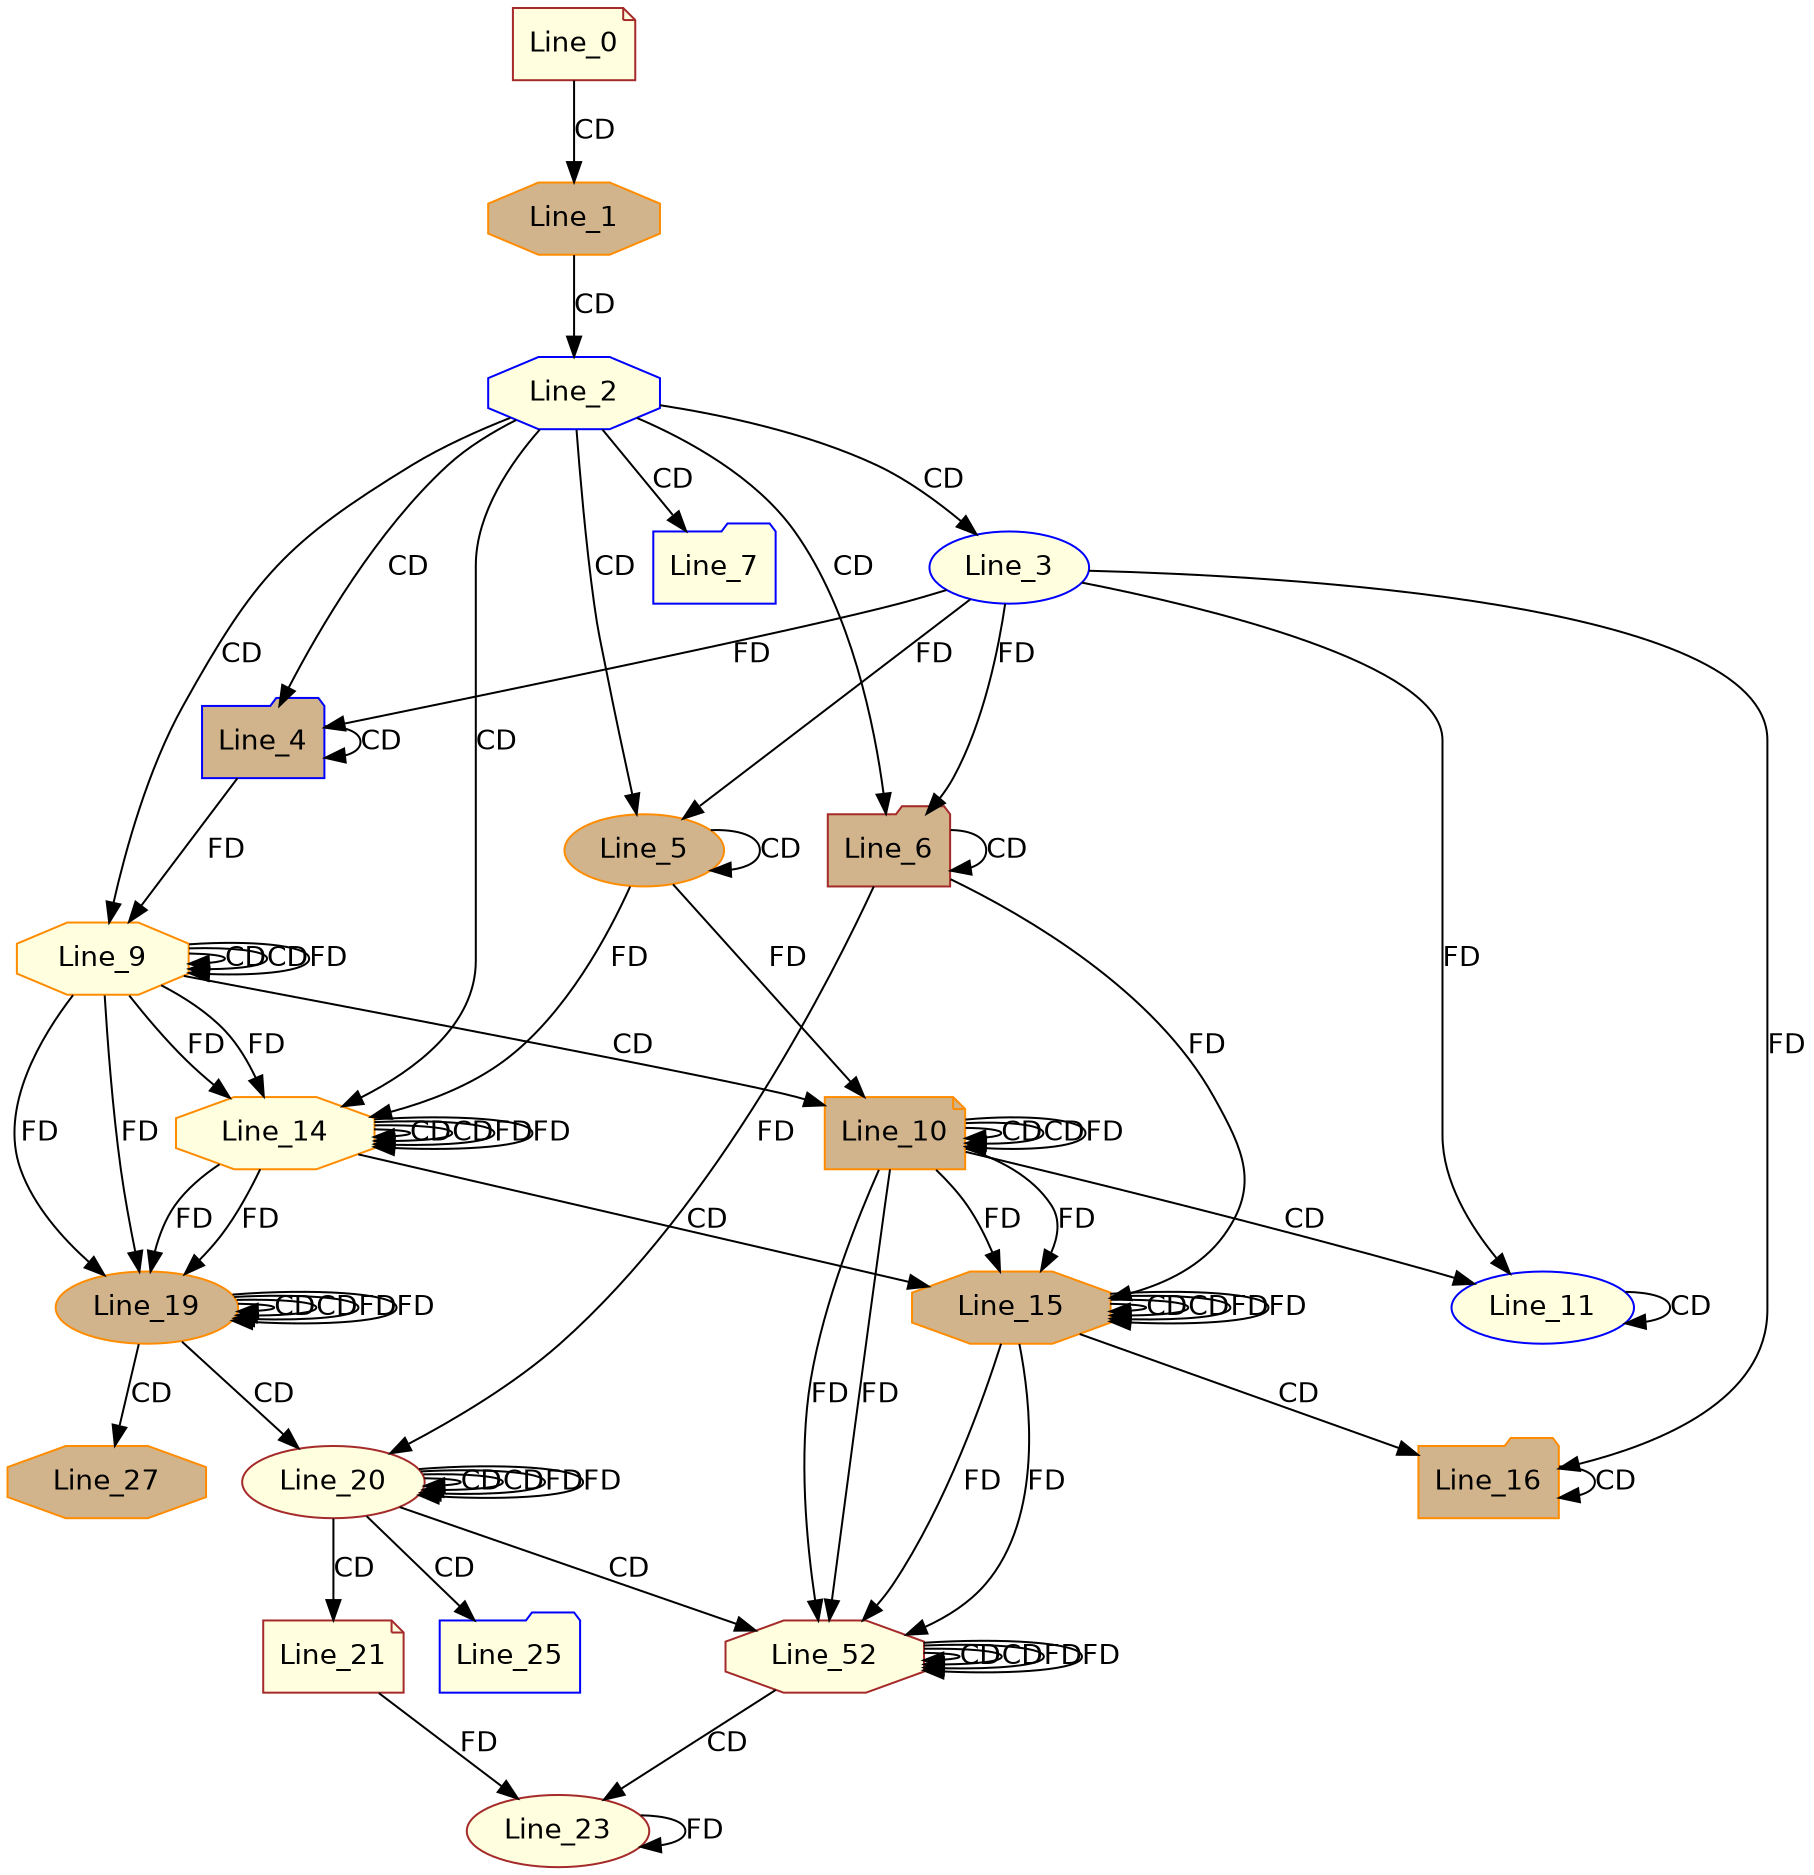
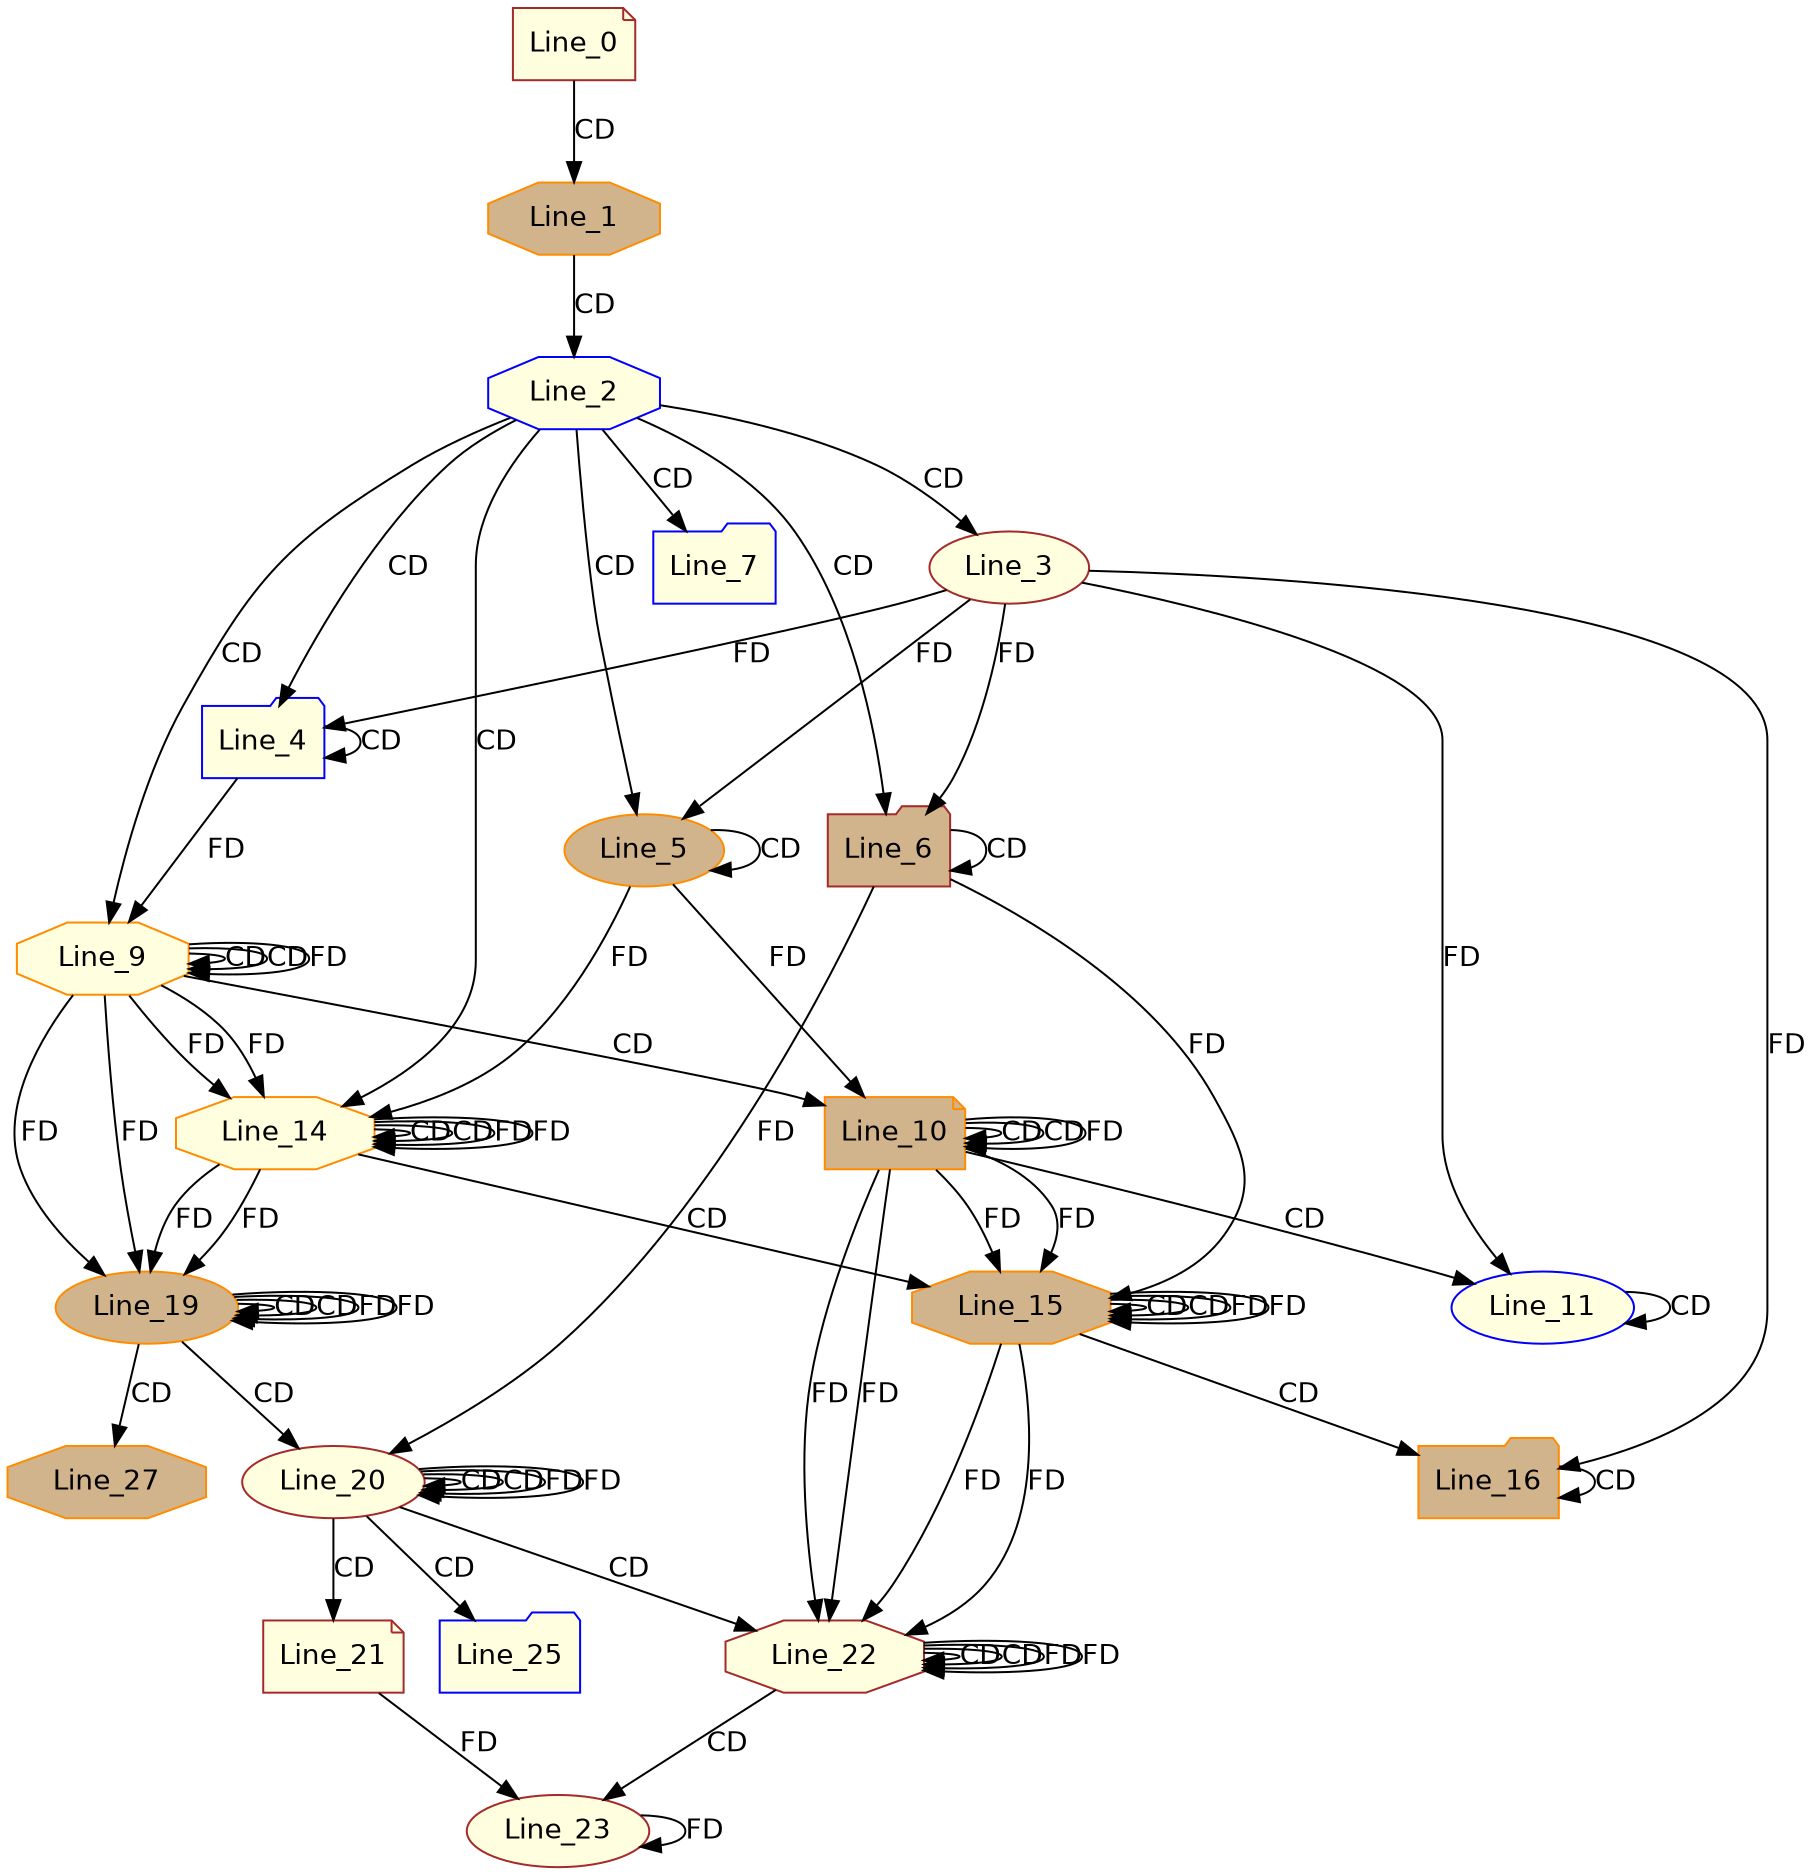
node "Line_3": color blue -> brown
node "Line_4": fillcolor tan -> lightyellow
node "Line_52": label "Line_52" -> "Line_22"
